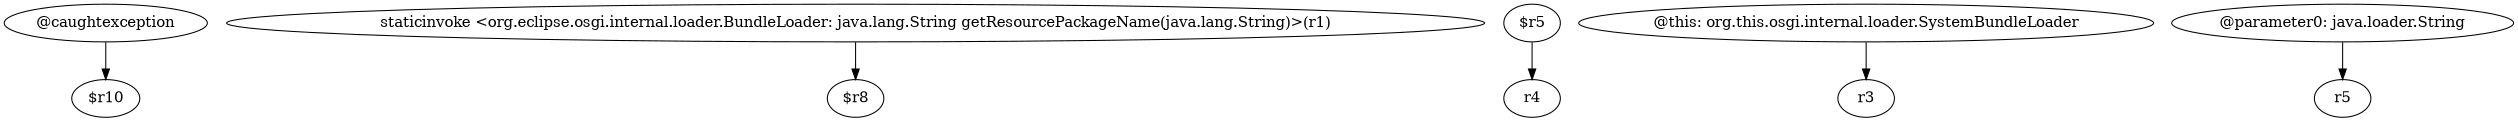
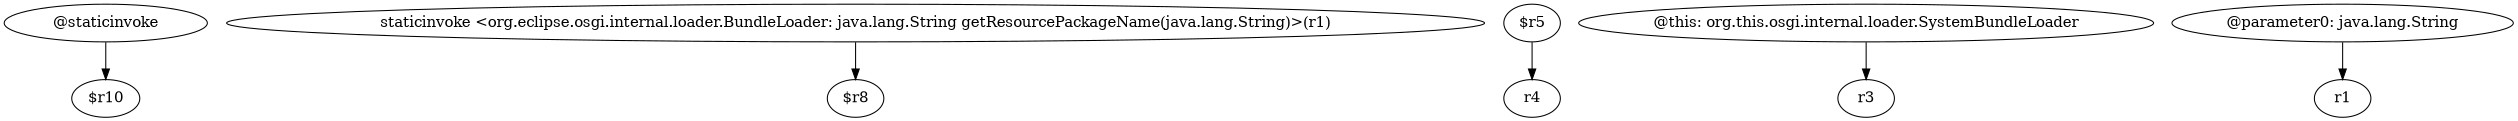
node "@caughtexception": label "@caughtexception" -> "@staticinvoke"
node "@parameter0: java.loader.String": label "@parameter0: java.loader.String" -> "@parameter0: java.lang.String"
node "r5": label "r5" -> "r1"
